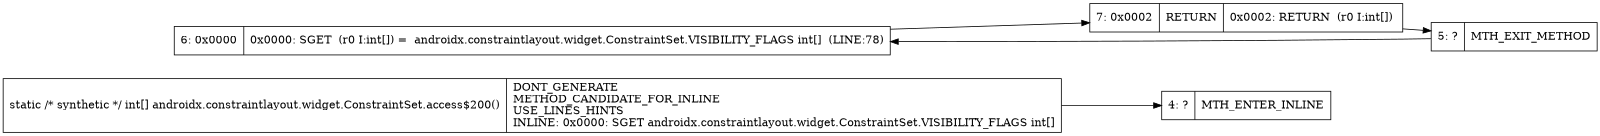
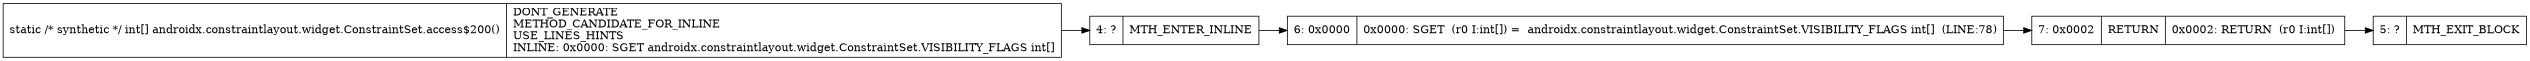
node "5: ?": text "MTH_EXIT_METHOD" -> "MTH_EXIT_BLOCK"
edge "5: ?" -> "6: 0x0000": now "4: ?" -> "6: 0x0000"
